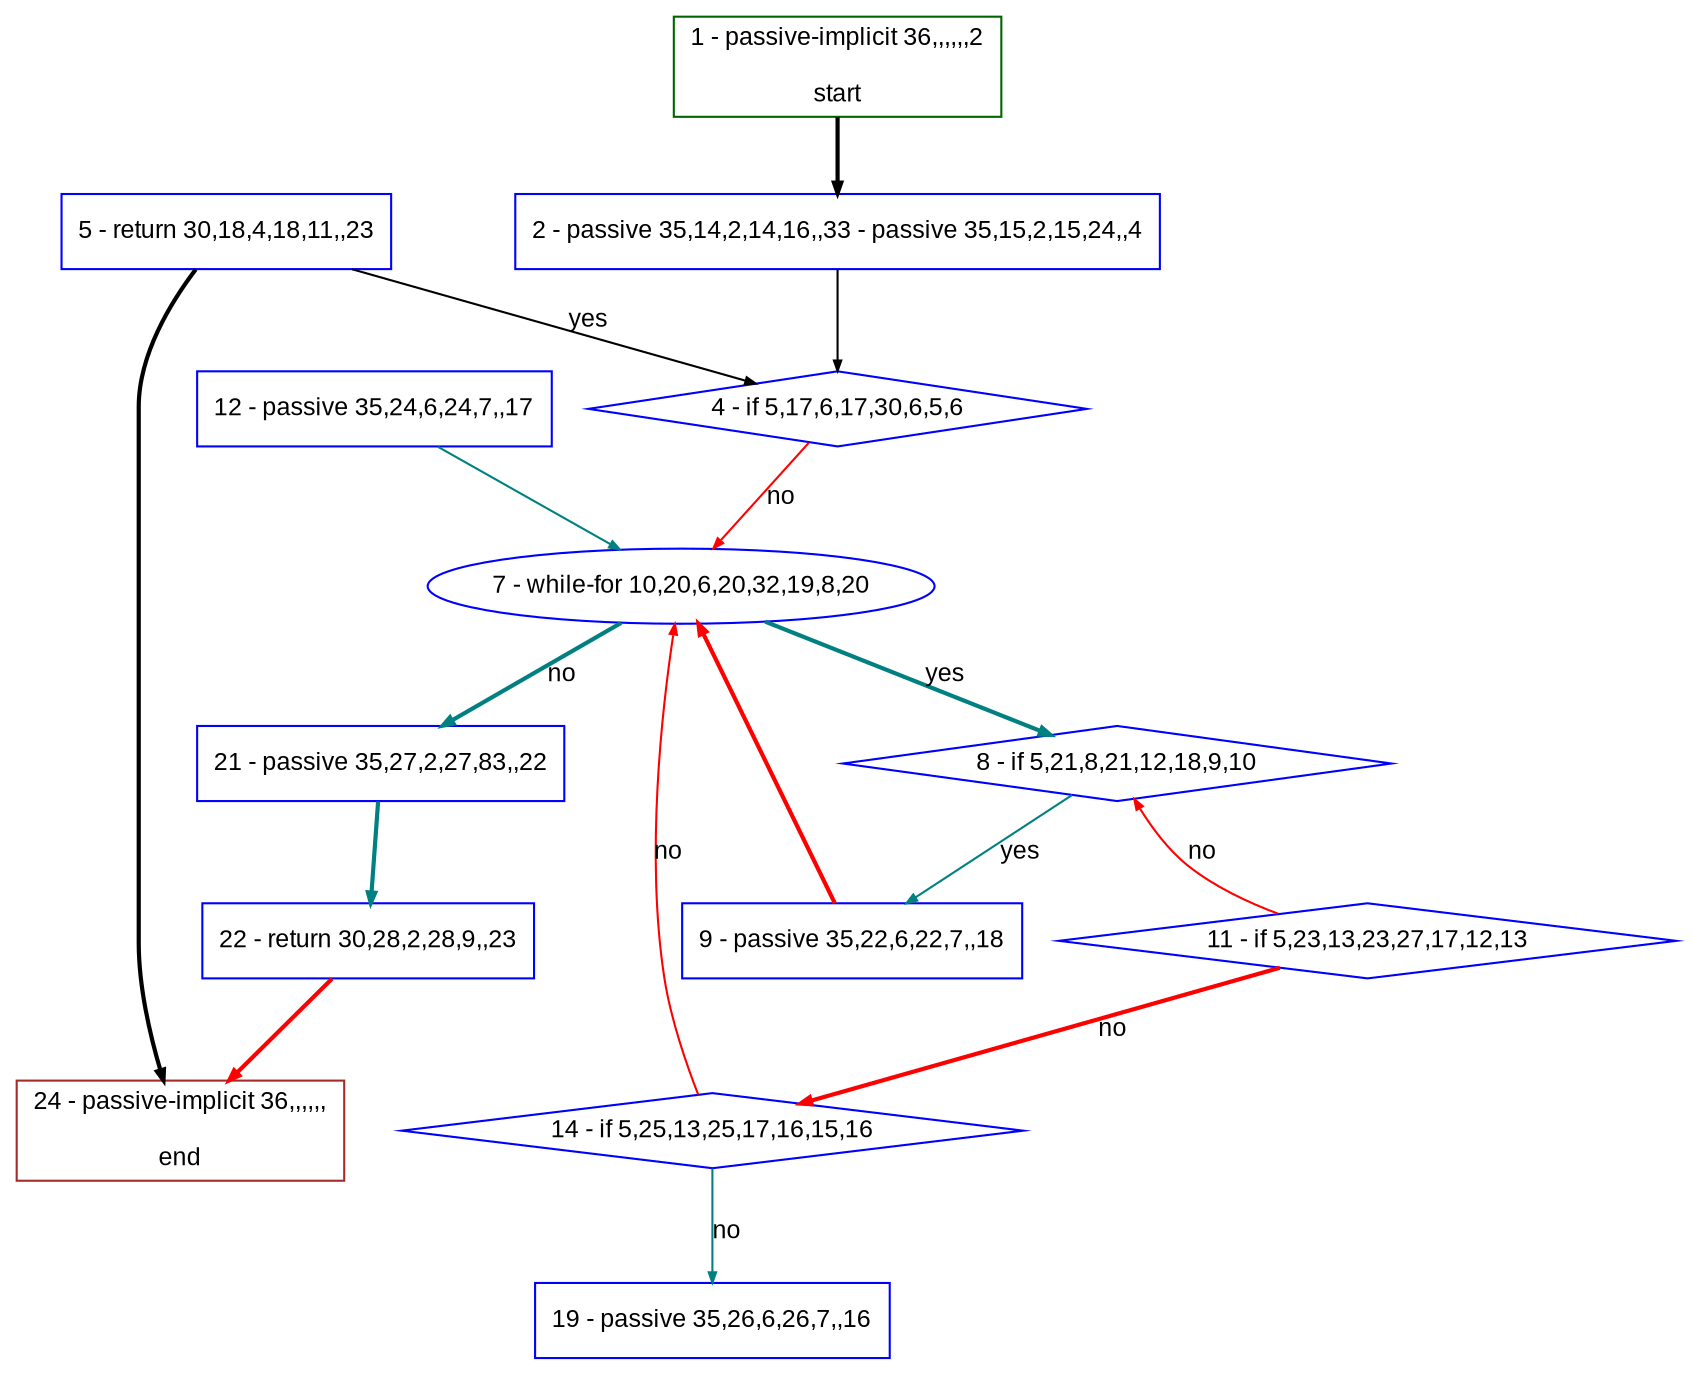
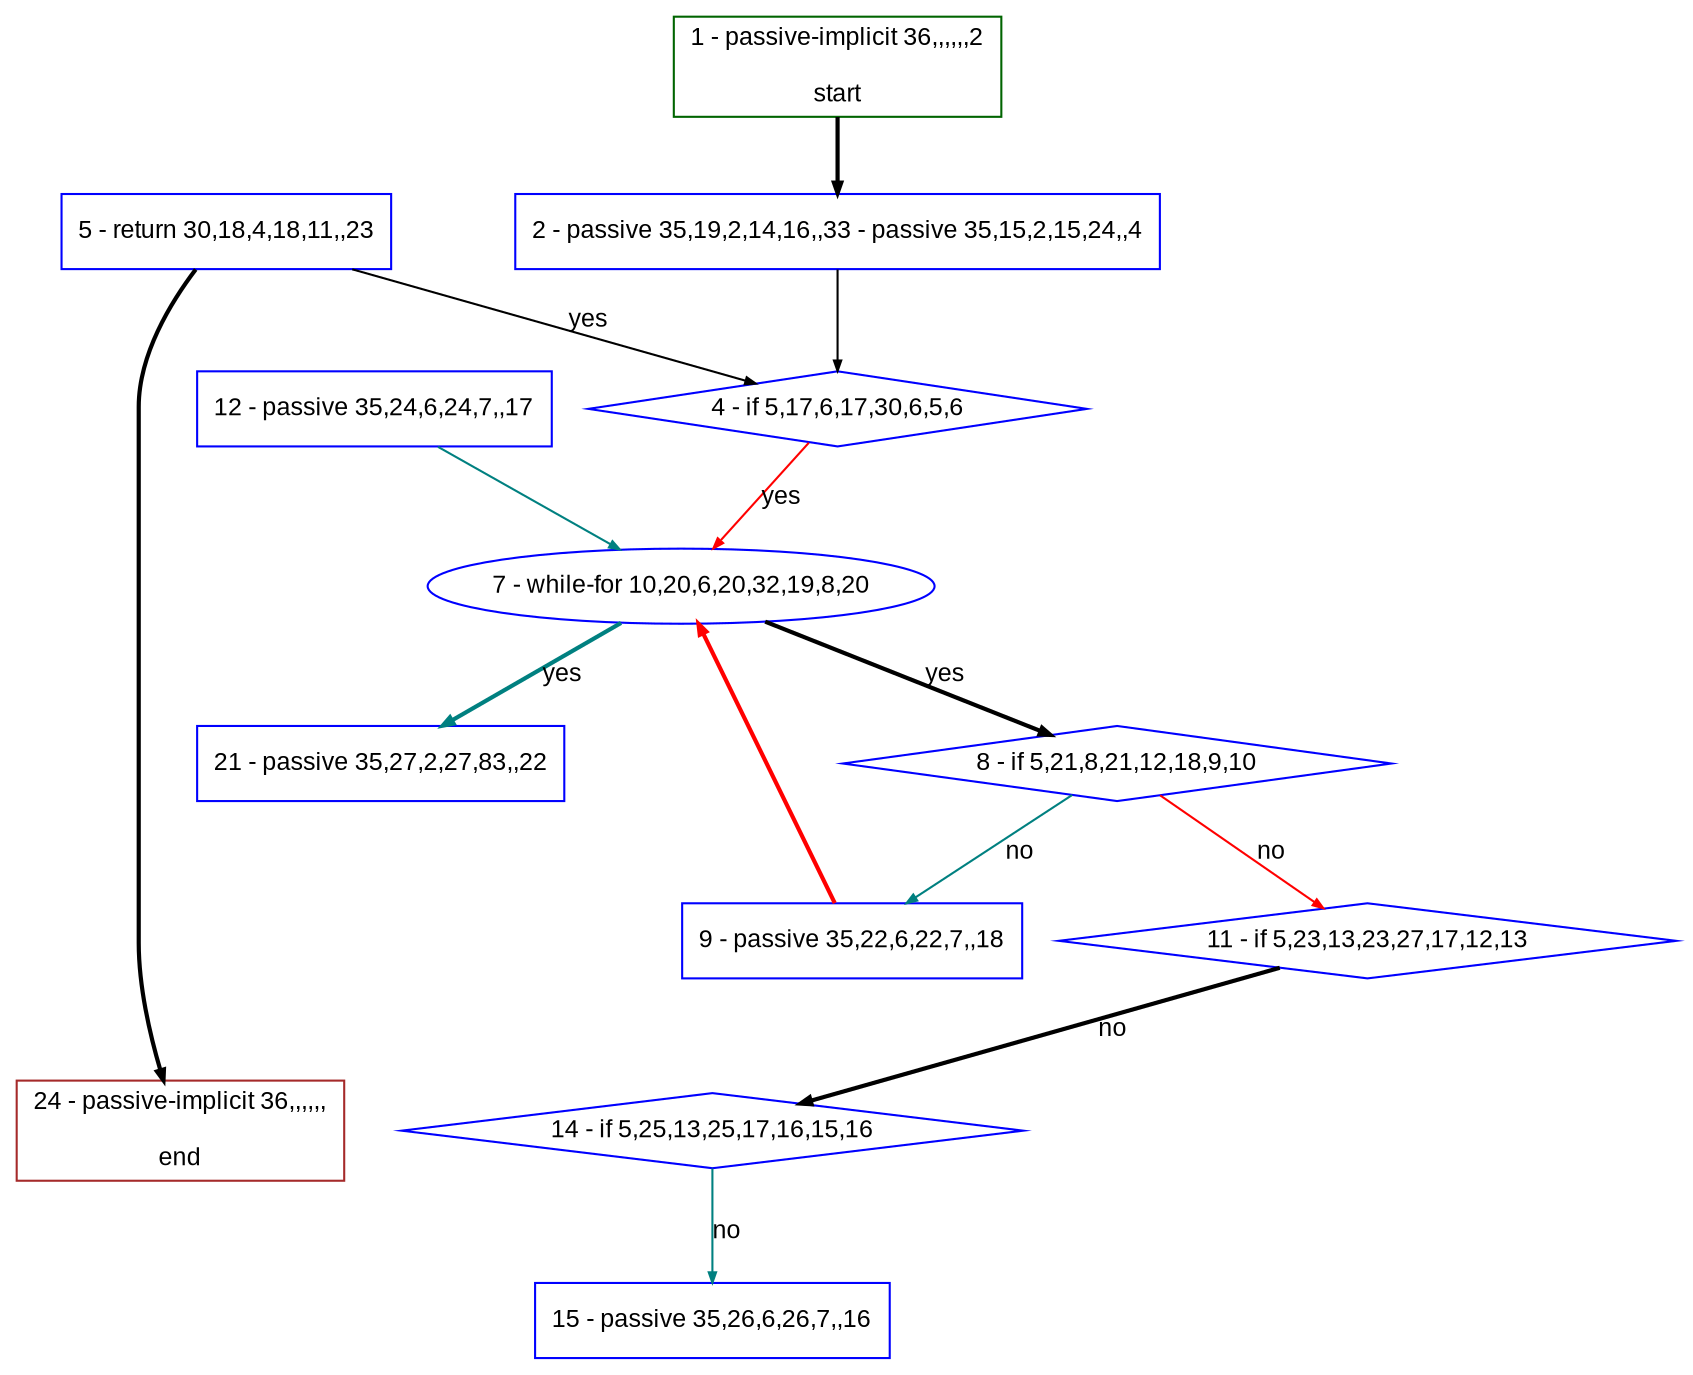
node "2 - passive 35,14,2,14,16,,33 - passive 35,15,2,15,24,,4": label "2 - passive 35,14,2,14,16,,33 - passive 35,15,2,15,24,,4" -> "2 - passive 35,19,2,14,16,,33 - passive 35,15,2,15,24,,4"
edge "4 - if 5,17,6,17,30,6,5,6" -> "7 - while-for 10,20,6,20,32,19,8,20": label "no" -> "yes"
edge "7 - while-for 10,20,6,20,32,19,8,20" -> "21 - passive 35,27,2,27,83,,22": label "no" -> "yes"
edge "7 - while-for 10,20,6,20,32,19,8,20" -> "8 - if 5,21,8,21,12,18,9,10": color teal -> black
edge "8 - if 5,21,8,21,12,18,9,10" -> "9 - passive 35,22,6,22,7,,18": label "yes" -> "no"
edge "14 - if 5,25,13,25,17,16,15,16" -> "7 - while-for 10,20,6,20,32,19,8,20": removed, label "no"
edge "11 - if 5,23,13,23,27,17,12,13" -> "8 - if 5,21,8,21,12,18,9,10": reversed
node "22 - return 30,28,2,28,9,,23": removed
edge "11 - if 5,23,13,23,27,17,12,13" -> "14 - if 5,25,13,25,17,16,15,16": color red -> black
node "19 - passive 35,26,6,26,7,,16": label "19 - passive 35,26,6,26,7,,16" -> "15 - passive 35,26,6,26,7,,16"
